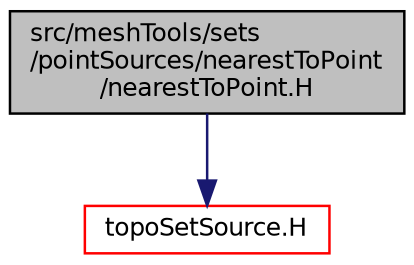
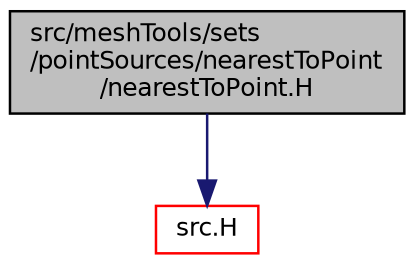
node "topoSetSource.H": label "topoSetSource.H" -> "src.H"
